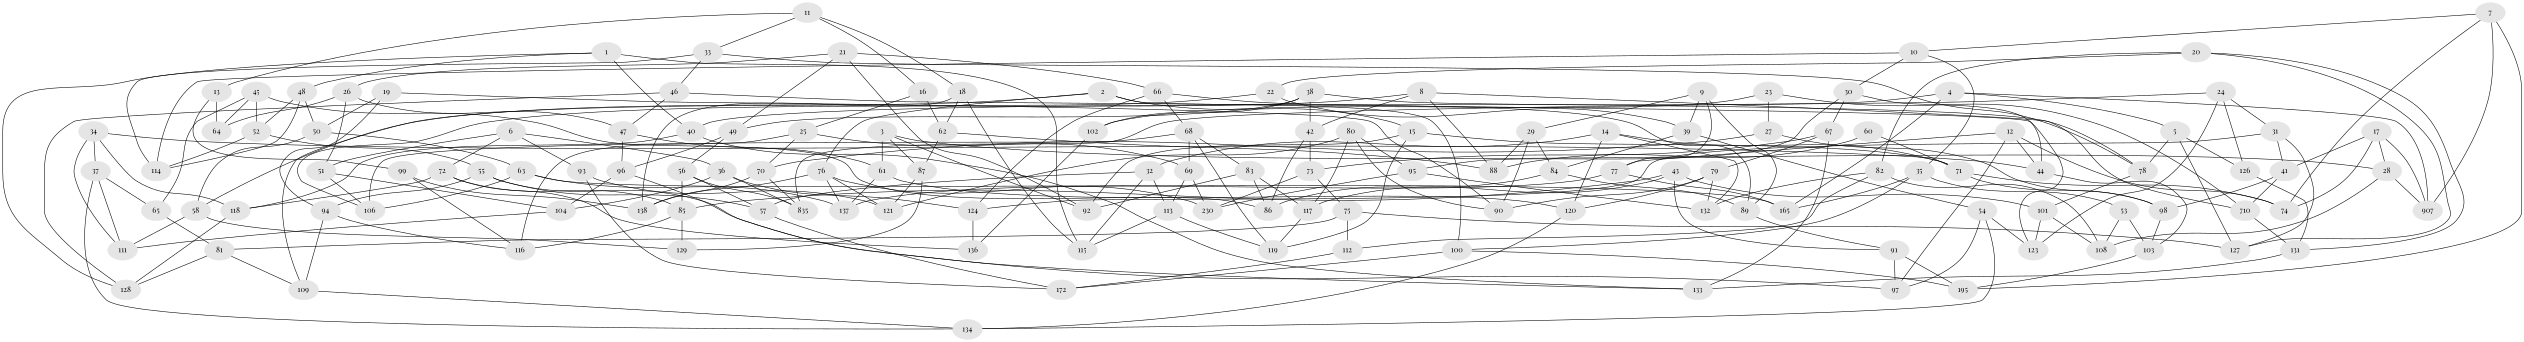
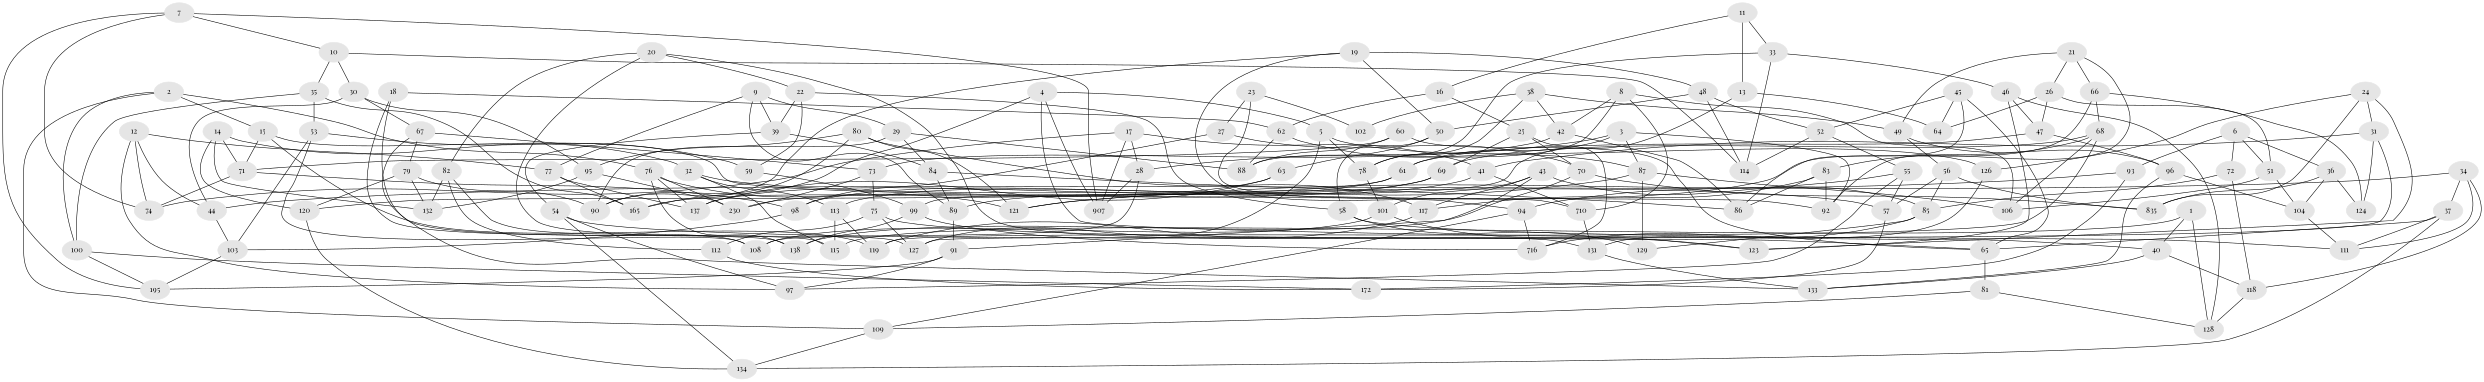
edge "11" -- "18": removed
edge "1" -- "48": now "19" -- "48"
node "59": added
edge "60" -- "65": added
edge "63" -- "106": now "87" -- "106"
edge "75" -- "81": now "75" -- "65"
node "116": label "116" -> "716"
node "136": removed
